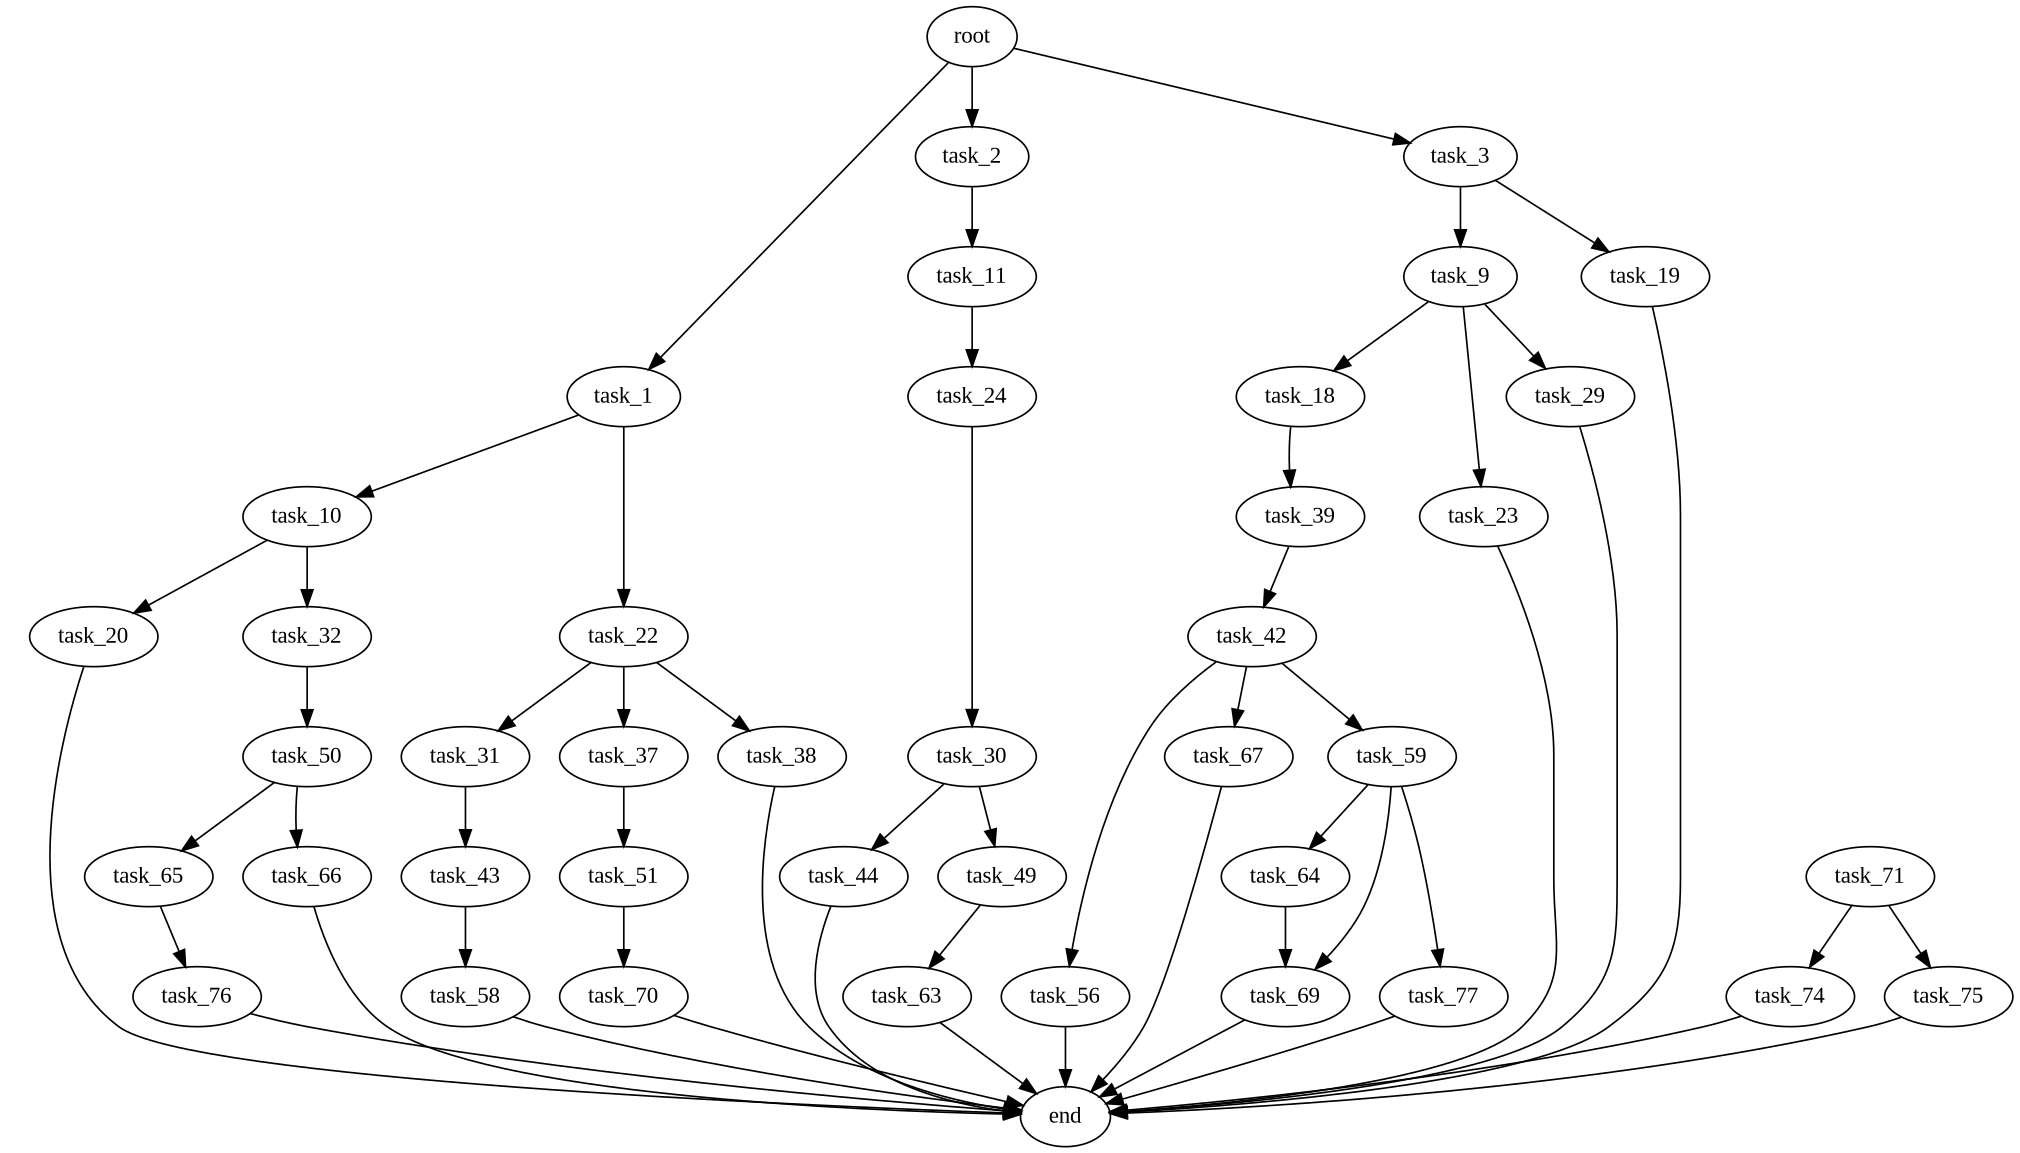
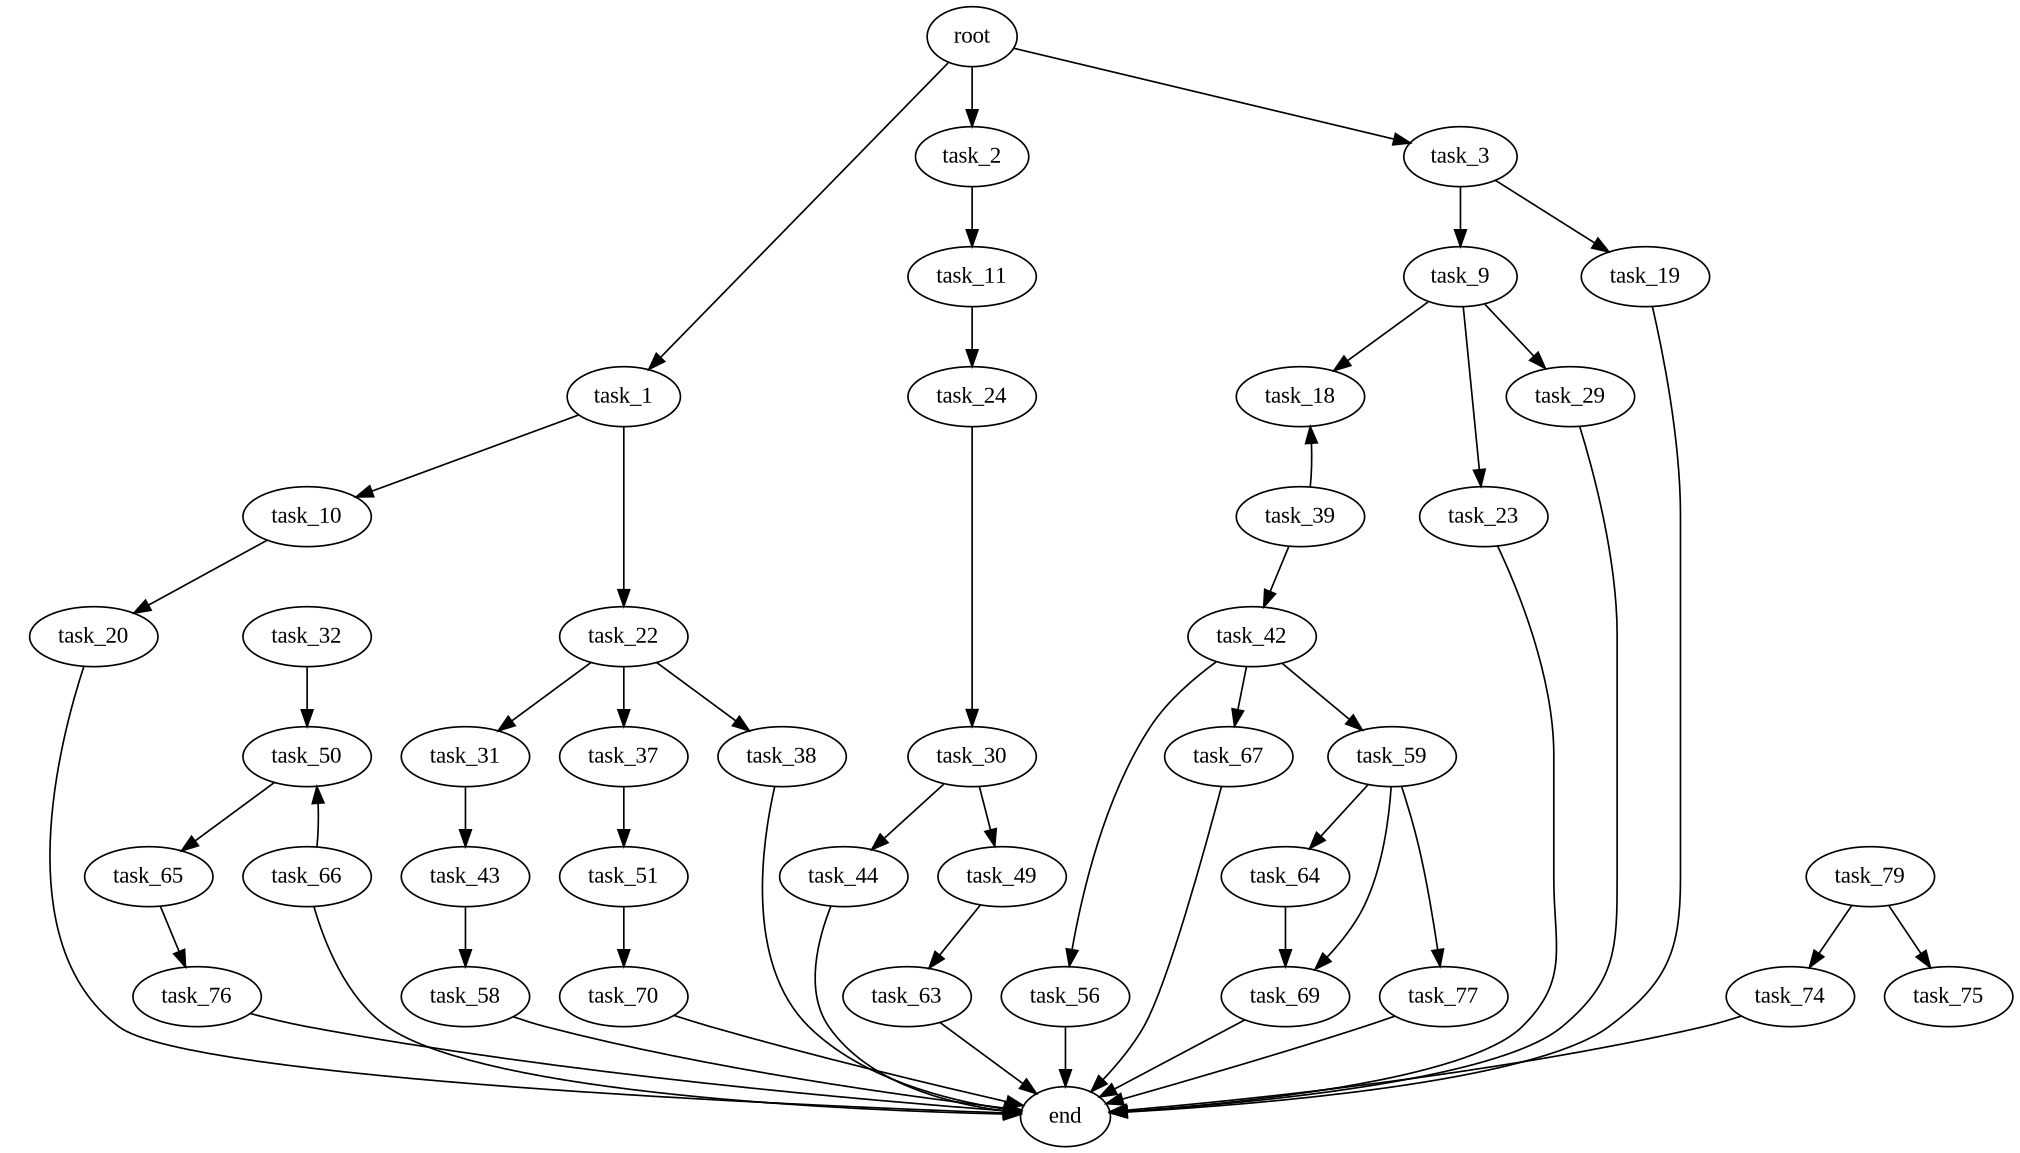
edge "task_18" -> "task_39": reversed
edge "task_10" -> "task_32": removed
edge "task_50" -> "task_66": reversed
node "task_71": label "task_71" -> "task_79"
edge "task_75" -> "end": removed
